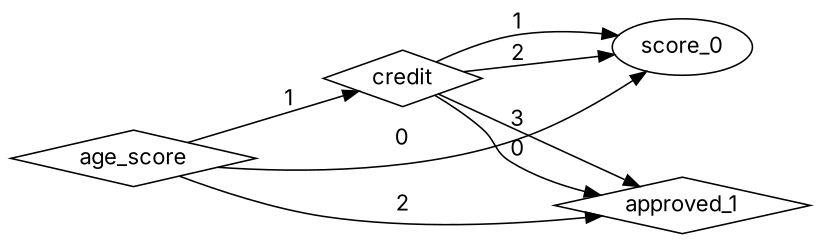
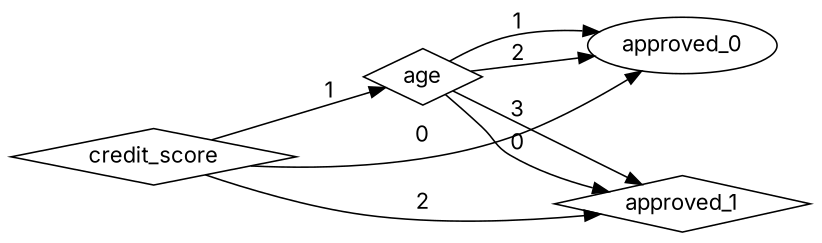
node "score_0": label "score_0" -> "approved_0"
node "credit": label "credit" -> "age"
node "age_score": label "age_score" -> "credit_score"
